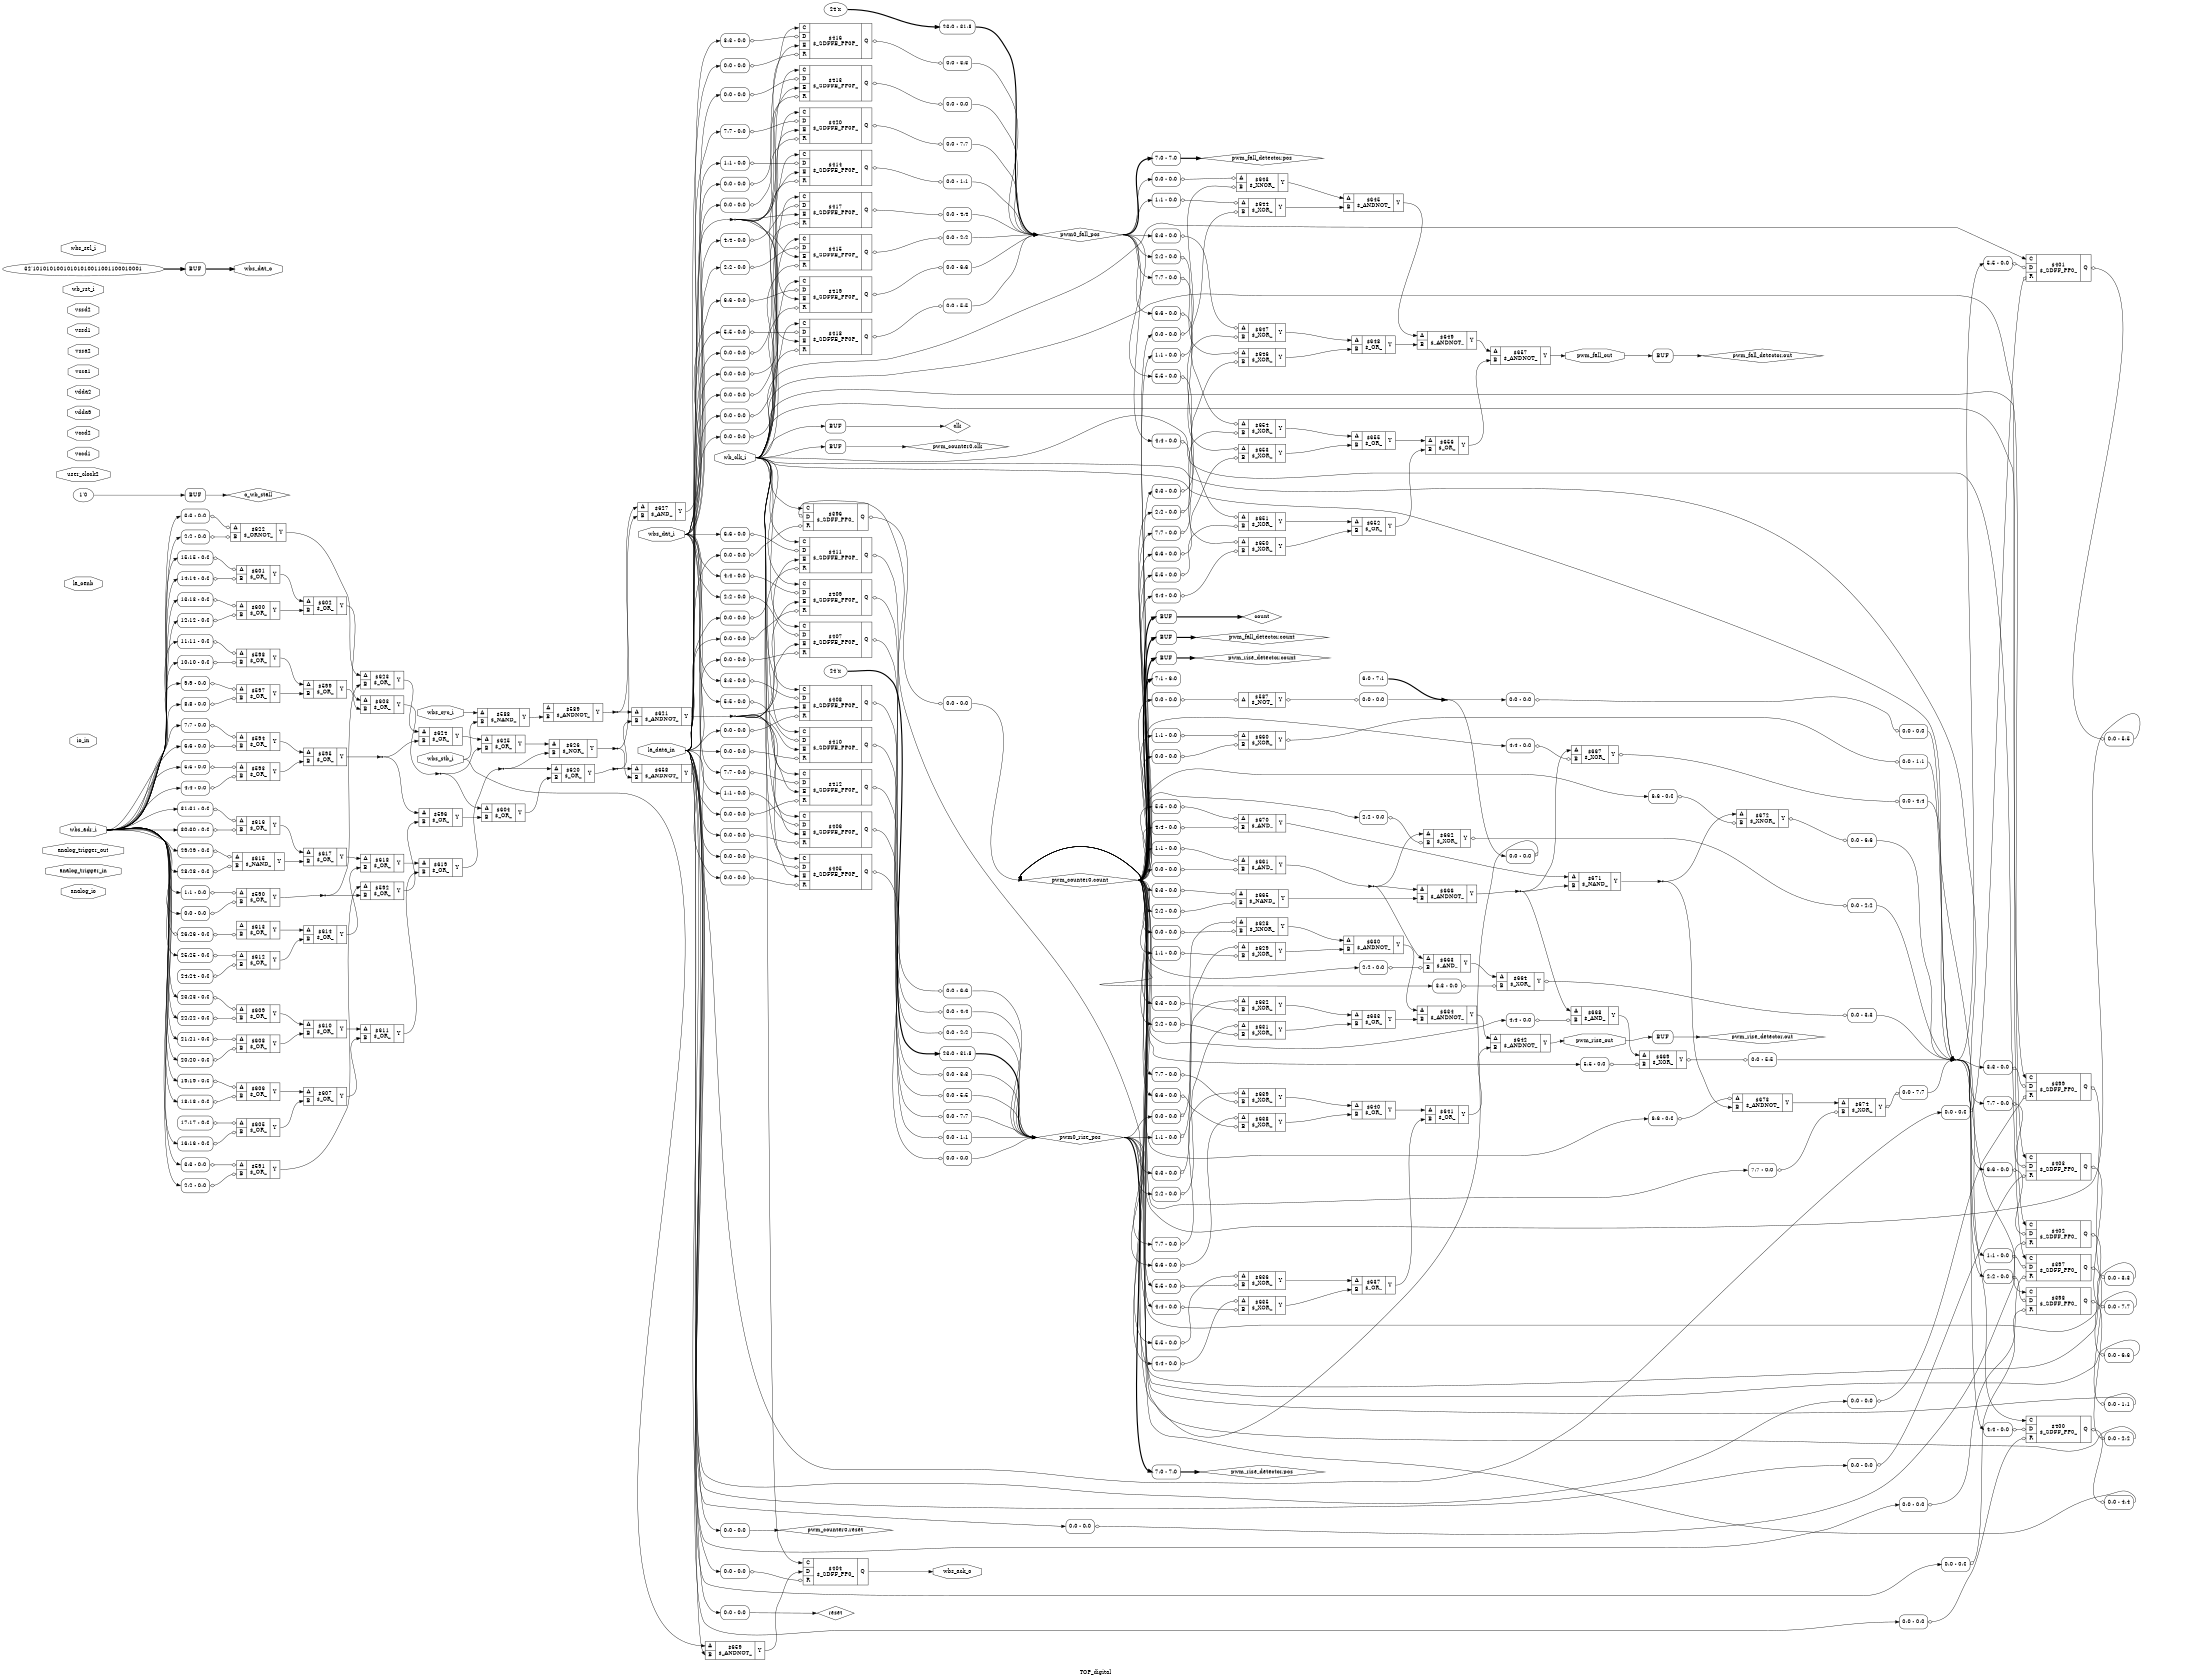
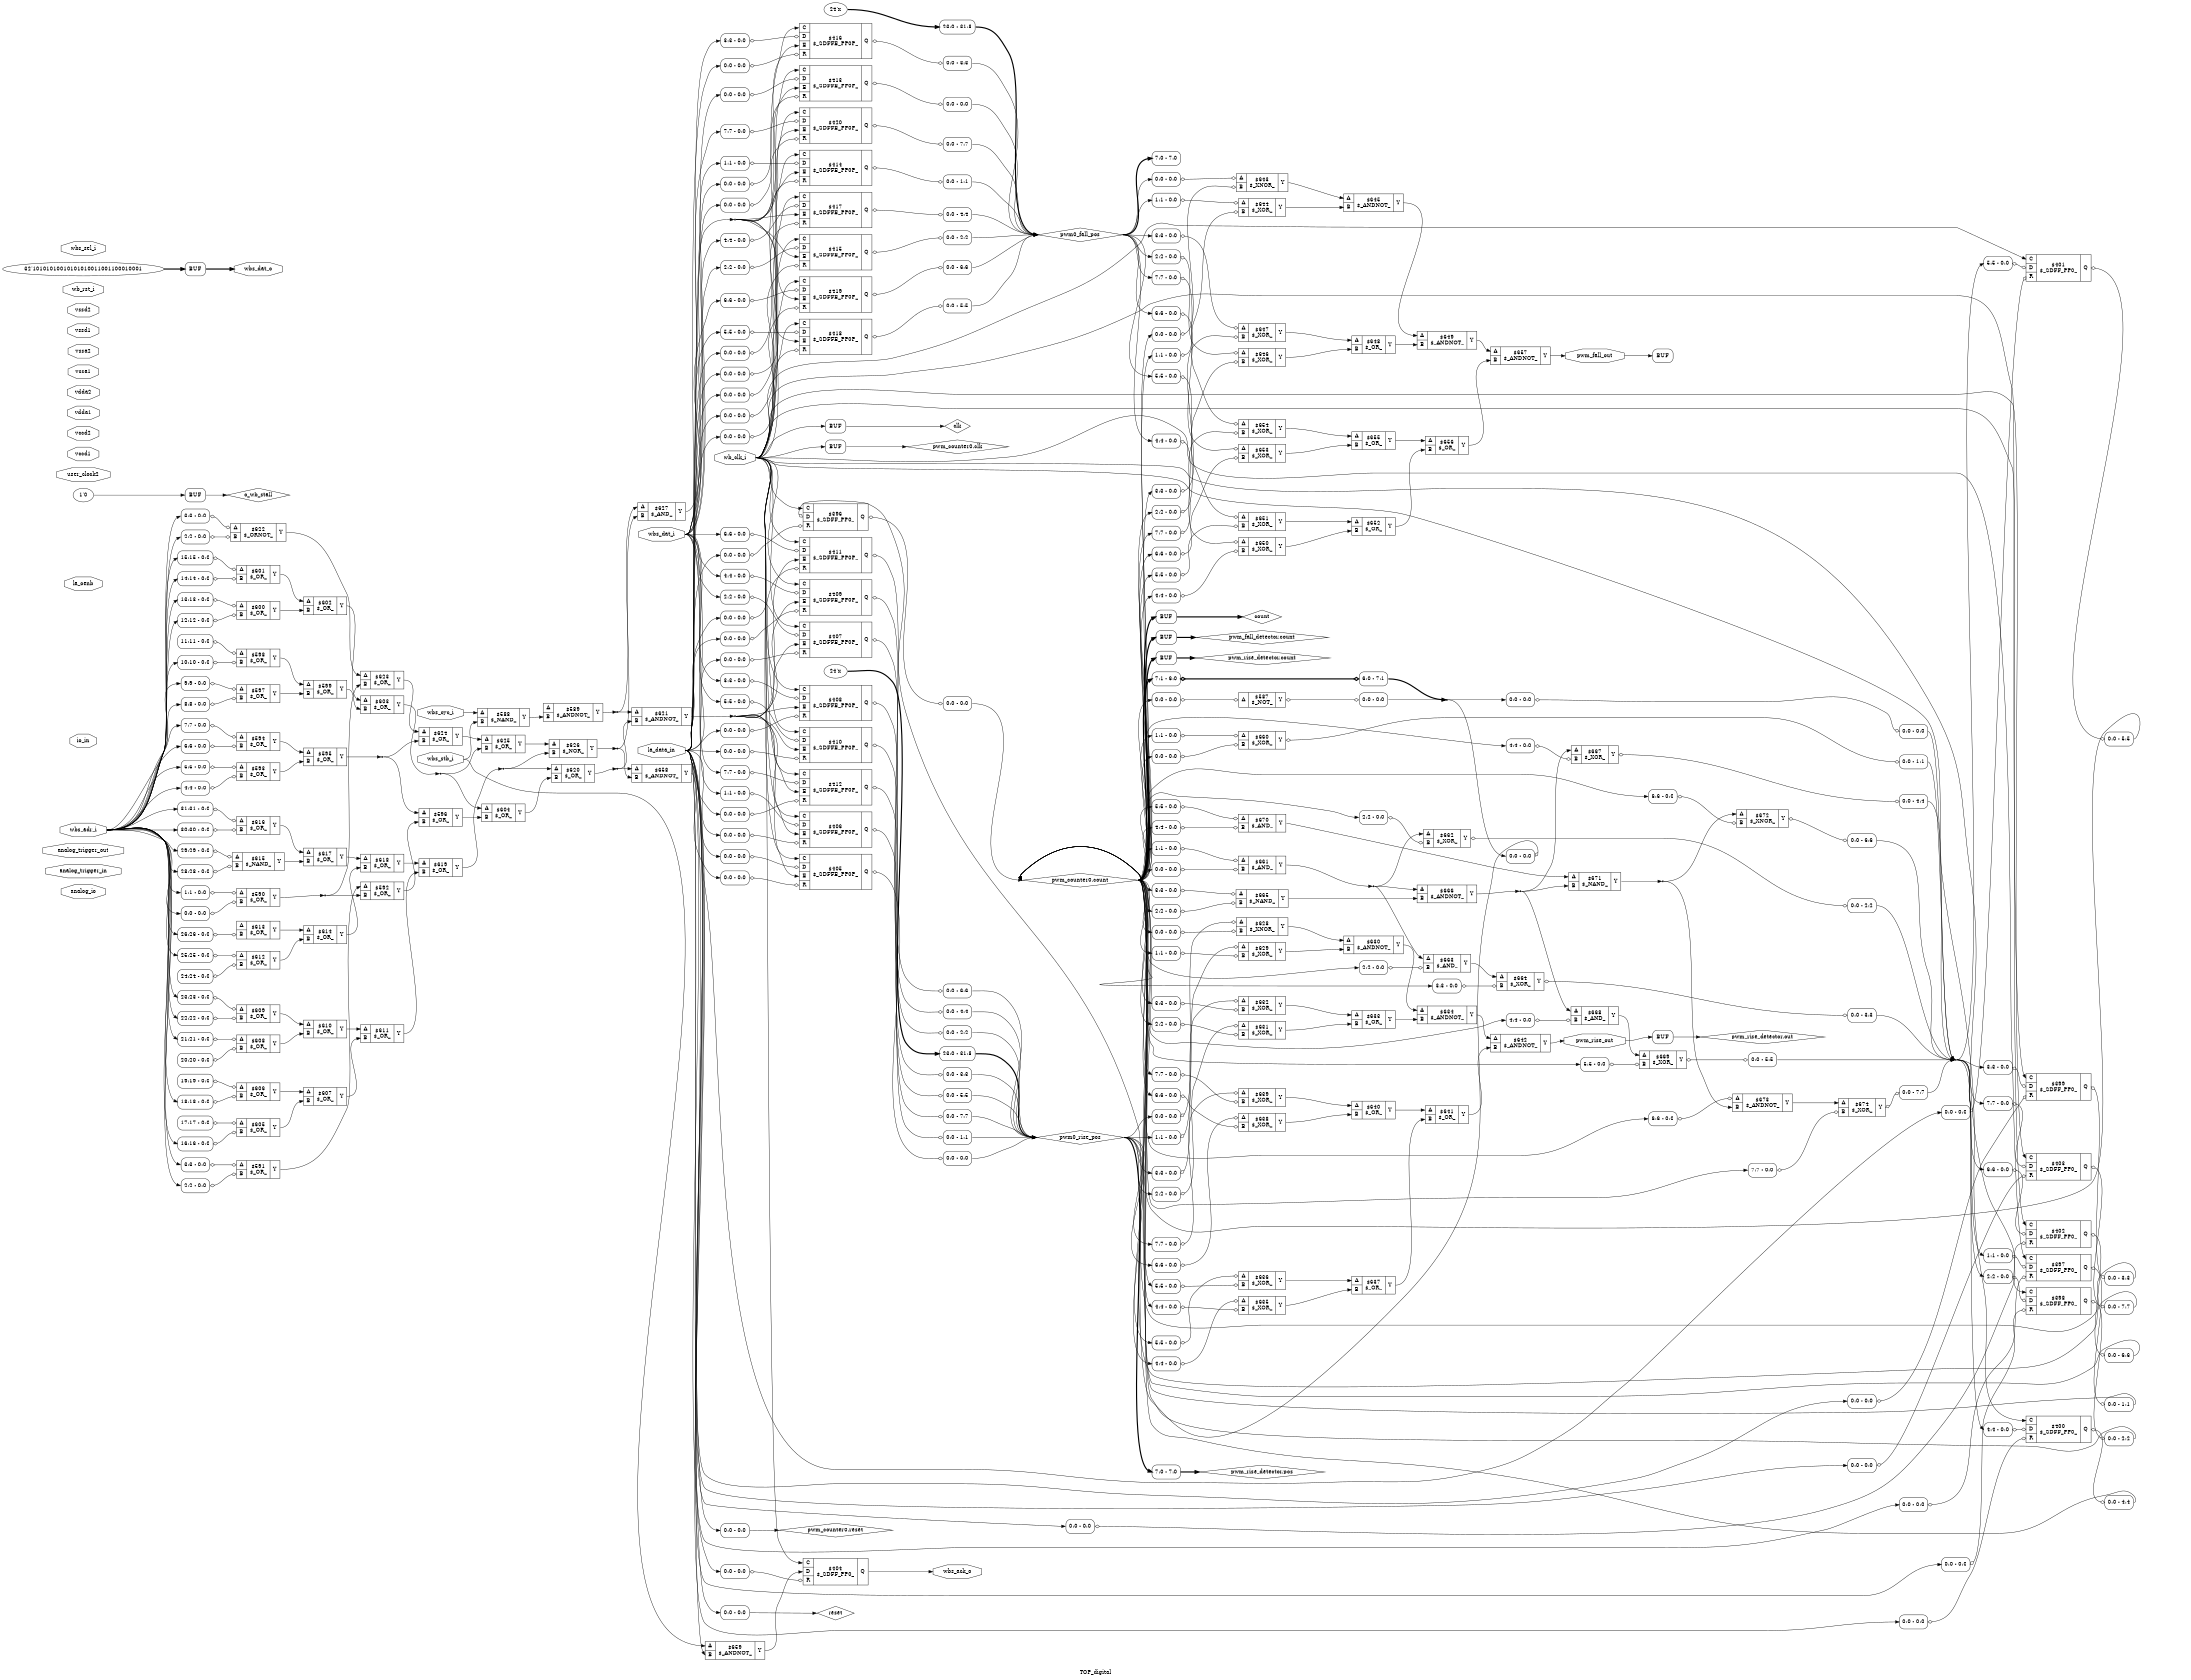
node "pwm_fall_detector.pos": removed
node "pwm_fall_detector.out": removed
node "vdda9": label "vdda9" -> "vdda1"
edge "7:1 - 6:0" -- "6:0 - 7:1": added
edge "wbs_adr_i" -> "11:11 - 0:0": removed
edge "wbs_adr_i" -> "26:26 - 0:0": arrowhead odiamond -> normal
edge "wbs_adr_i" -> "20:20 - 0:0": removed
edge "wbs_adr_i" -> "19:19 - 0:0": removed
